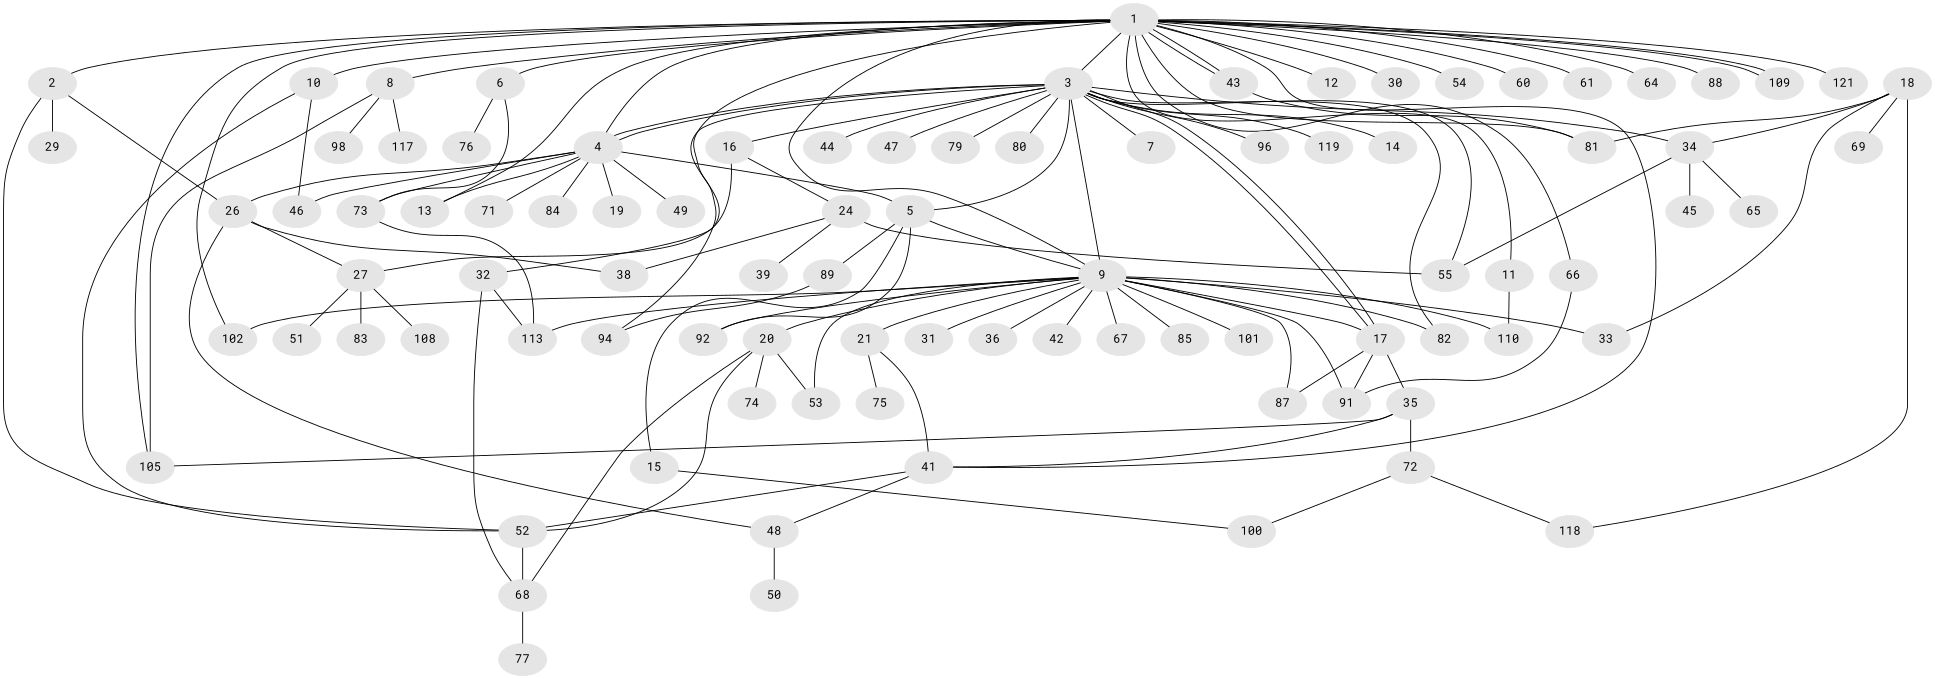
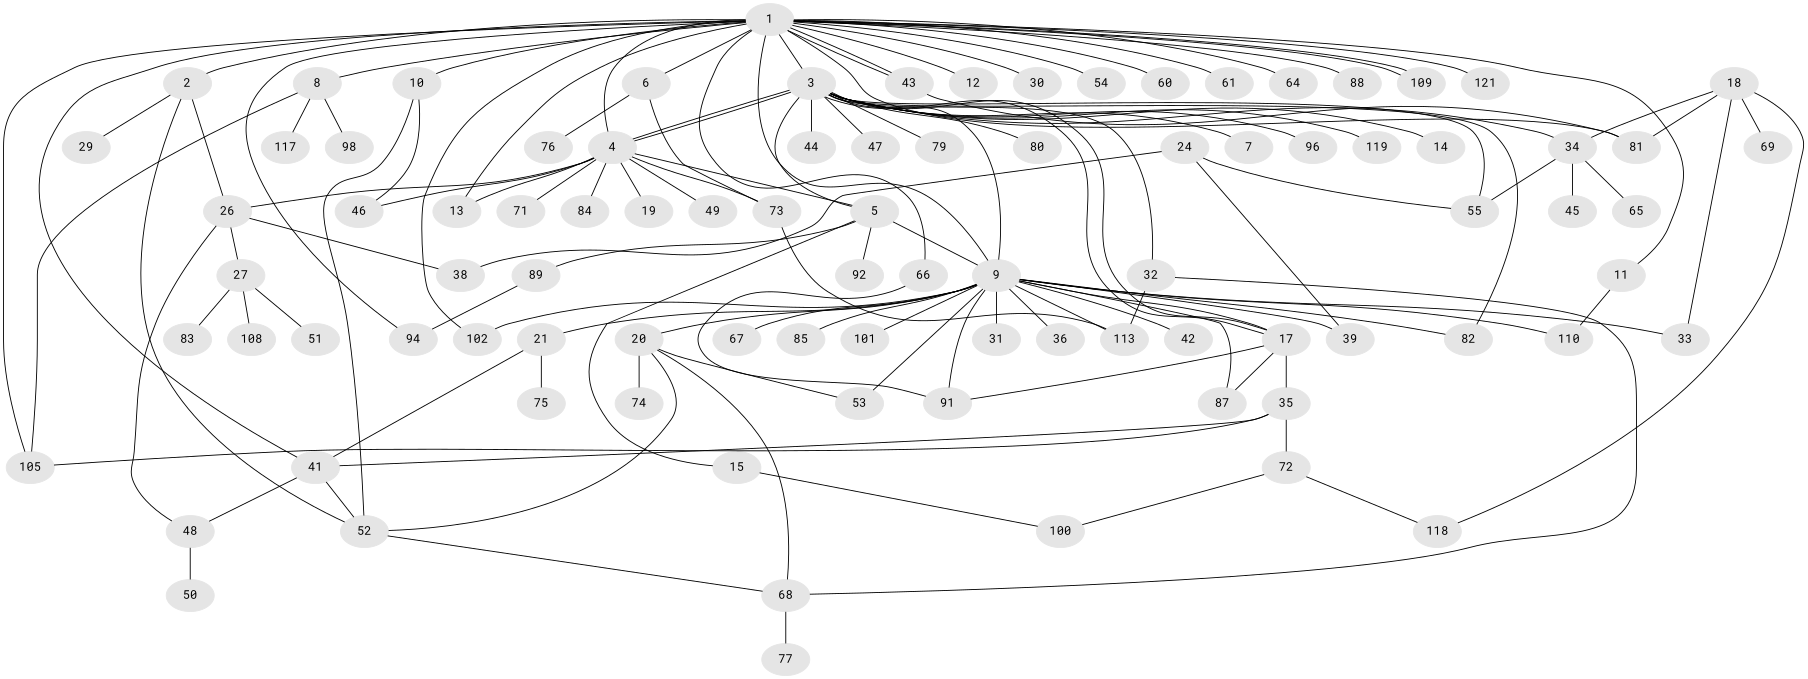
node "16": removed
edge "9" -- "92": now "9" -- "39"
